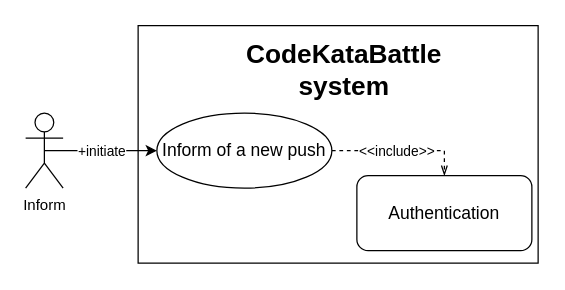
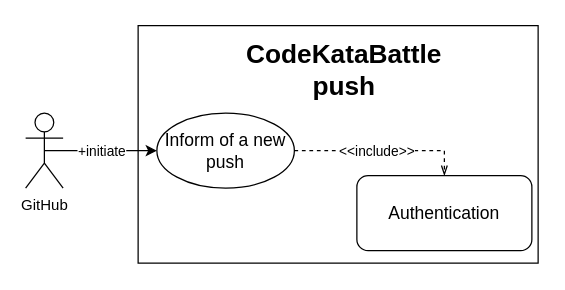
node "CodeKataBattle system": label "CodeKataBattle system" -> "CodeKataBattle push"
node "Inform of a new push": size 175x75 -> 138x75
node "Inform": label "Inform" -> "GitHub"
